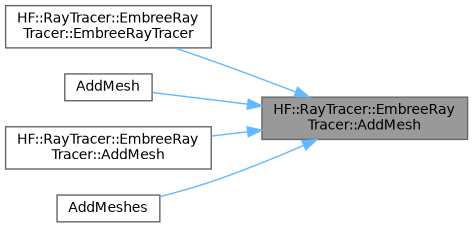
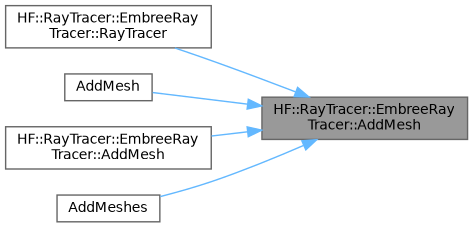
node "HF::RayTracer::EmbreeRay Tracer::EmbreeRayTracer": label "HF::RayTracer::EmbreeRay Tracer::EmbreeRayTracer" -> "HF::RayTracer::EmbreeRay Tracer::RayTracer"
